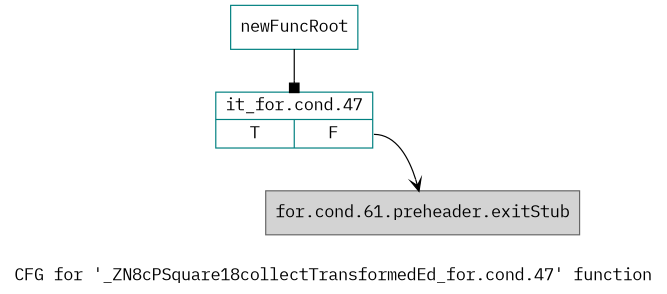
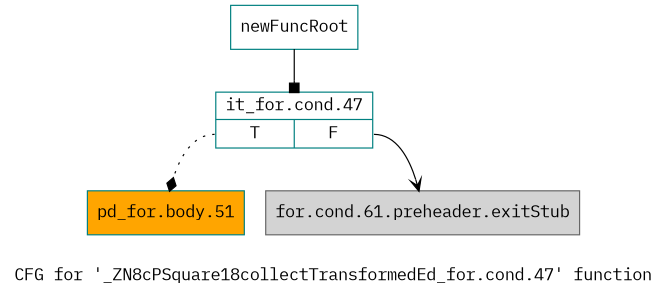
node "pd_for.body.51": added
